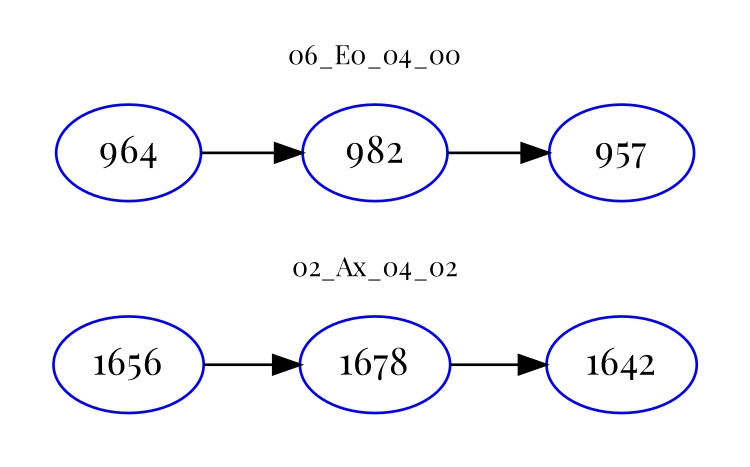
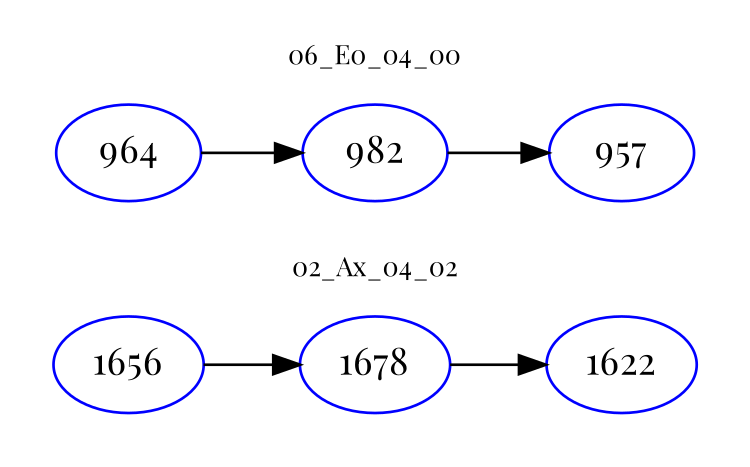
node "1642": label "1642" -> "1622"
